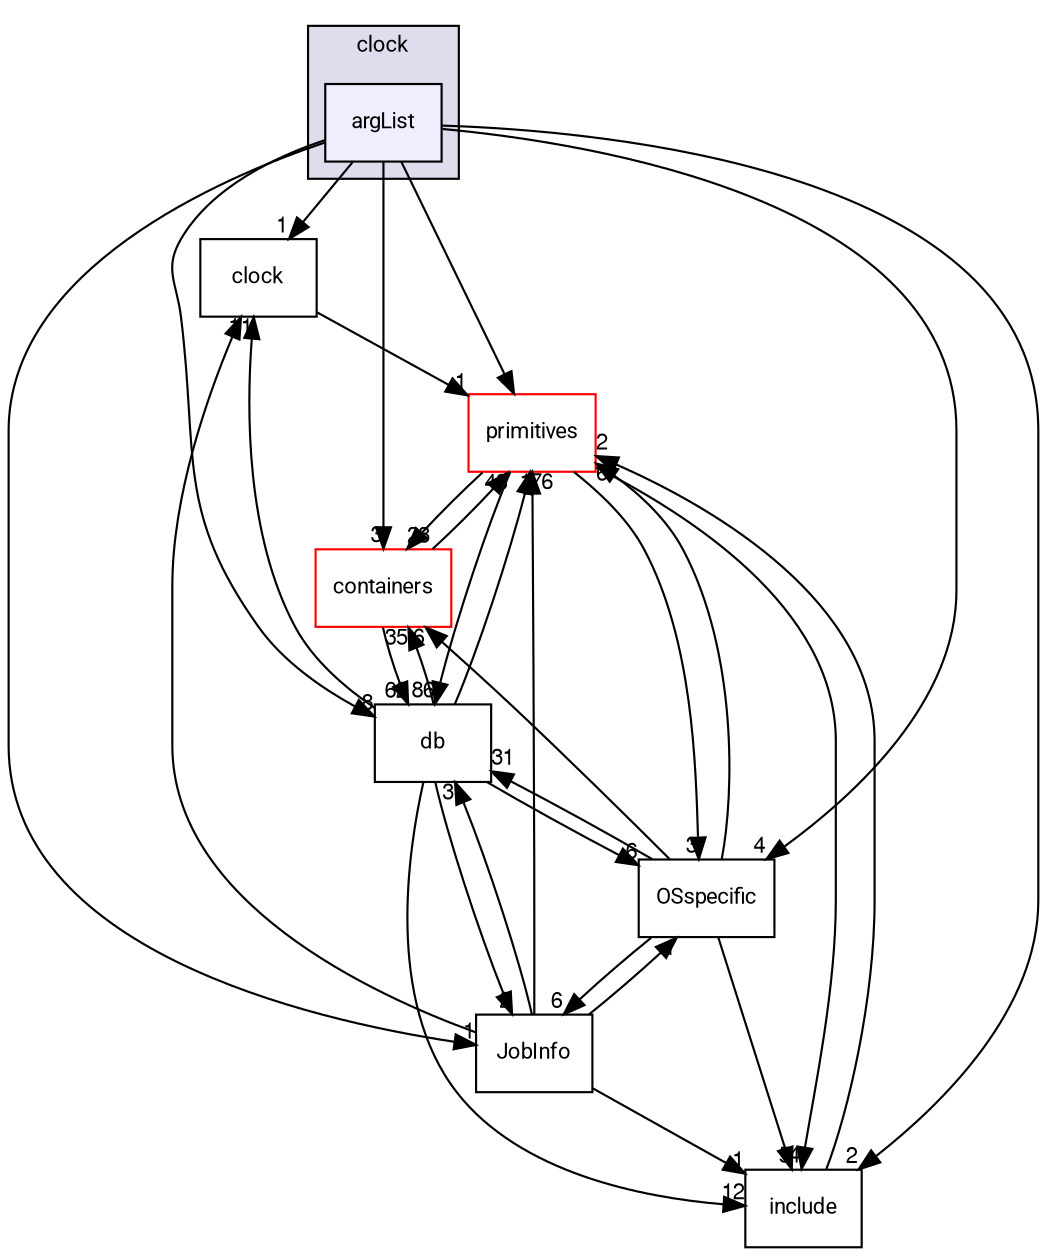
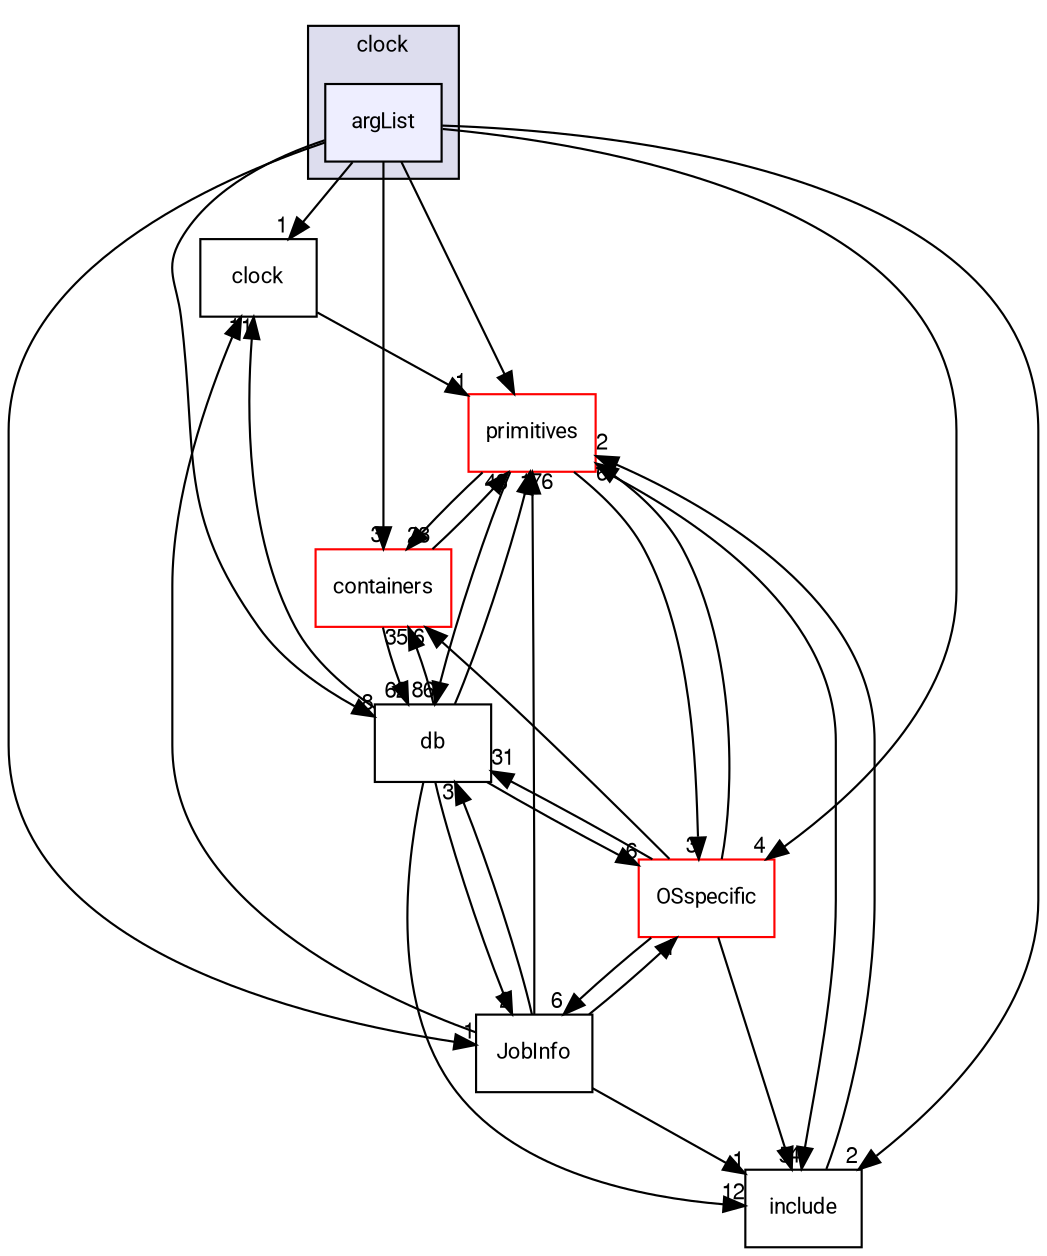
node "OSspecific": color black -> red
